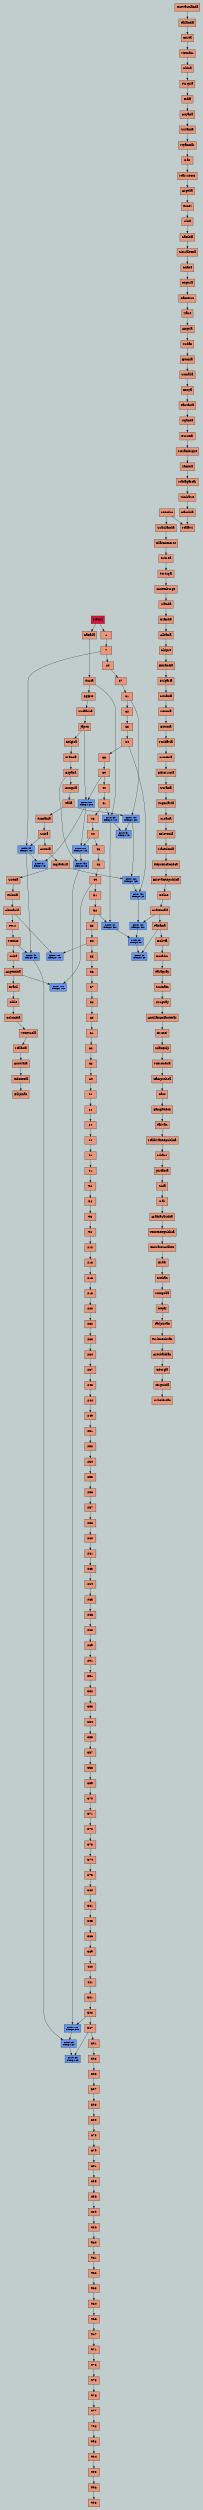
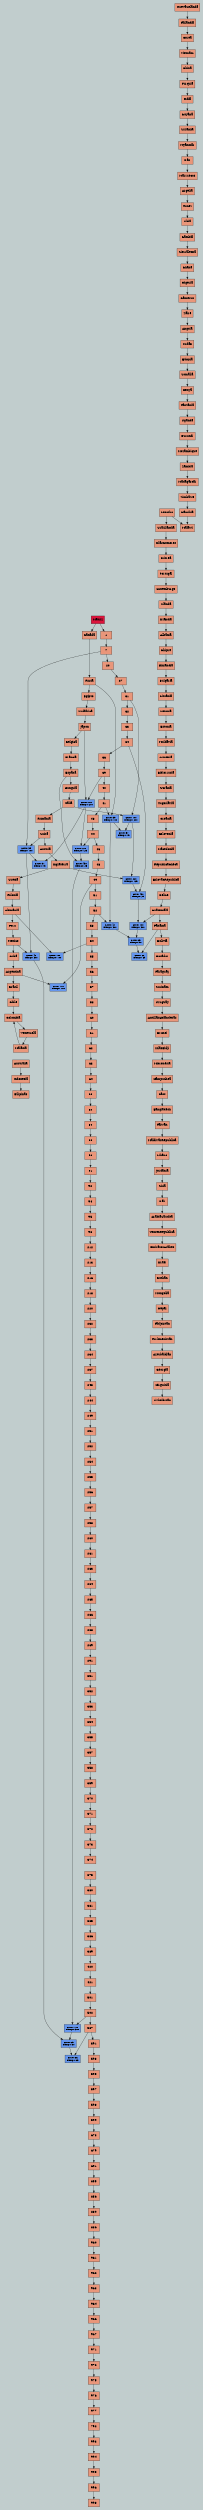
edge "Malasia" -> "Australia": now "Malasia" -> "Colombia"
edge "374" -> "375": removed
